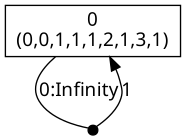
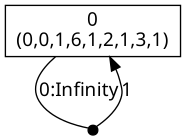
node "0 (0,0,1,1,1,2,1,3,1)": label "0 (0,0,1,1,1,2,1,3,1)" -> "0 (0,0,1,6,1,2,1,3,1)"
